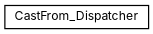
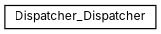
node "CastFrom_Dispatcher": label "CastFrom_Dispatcher" -> "Dispatcher_Dispatcher"
